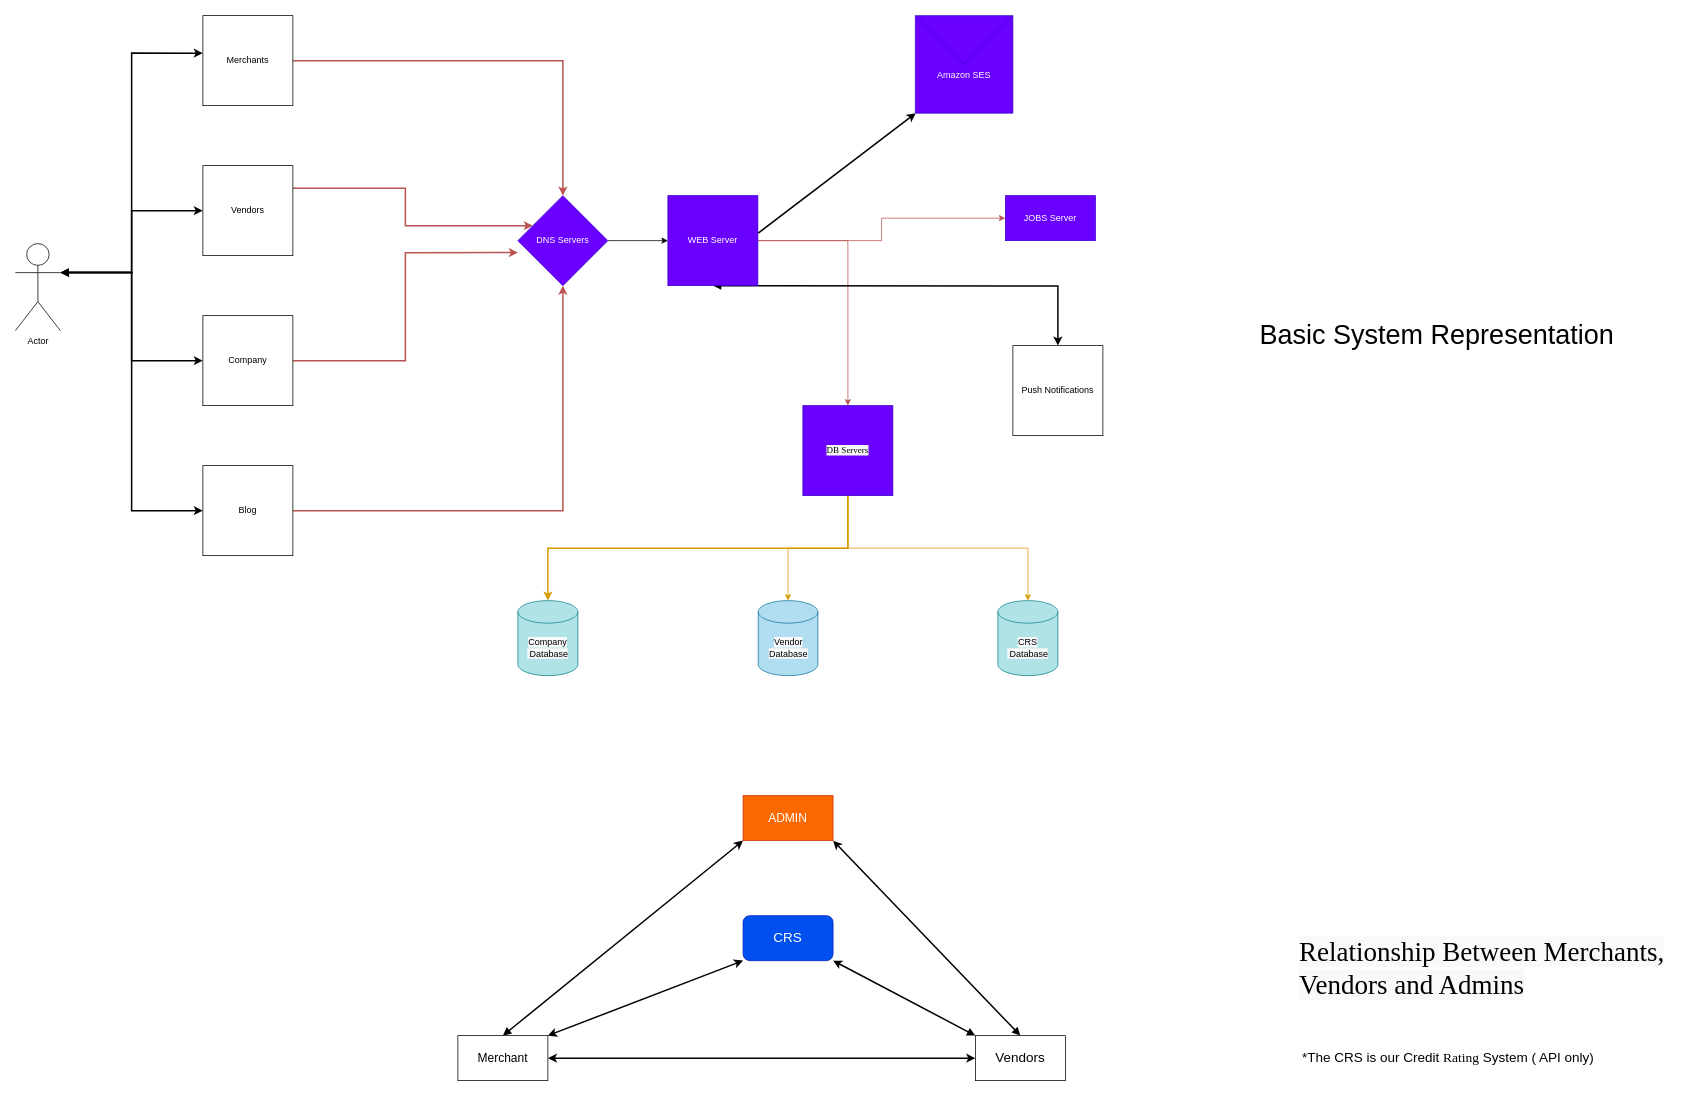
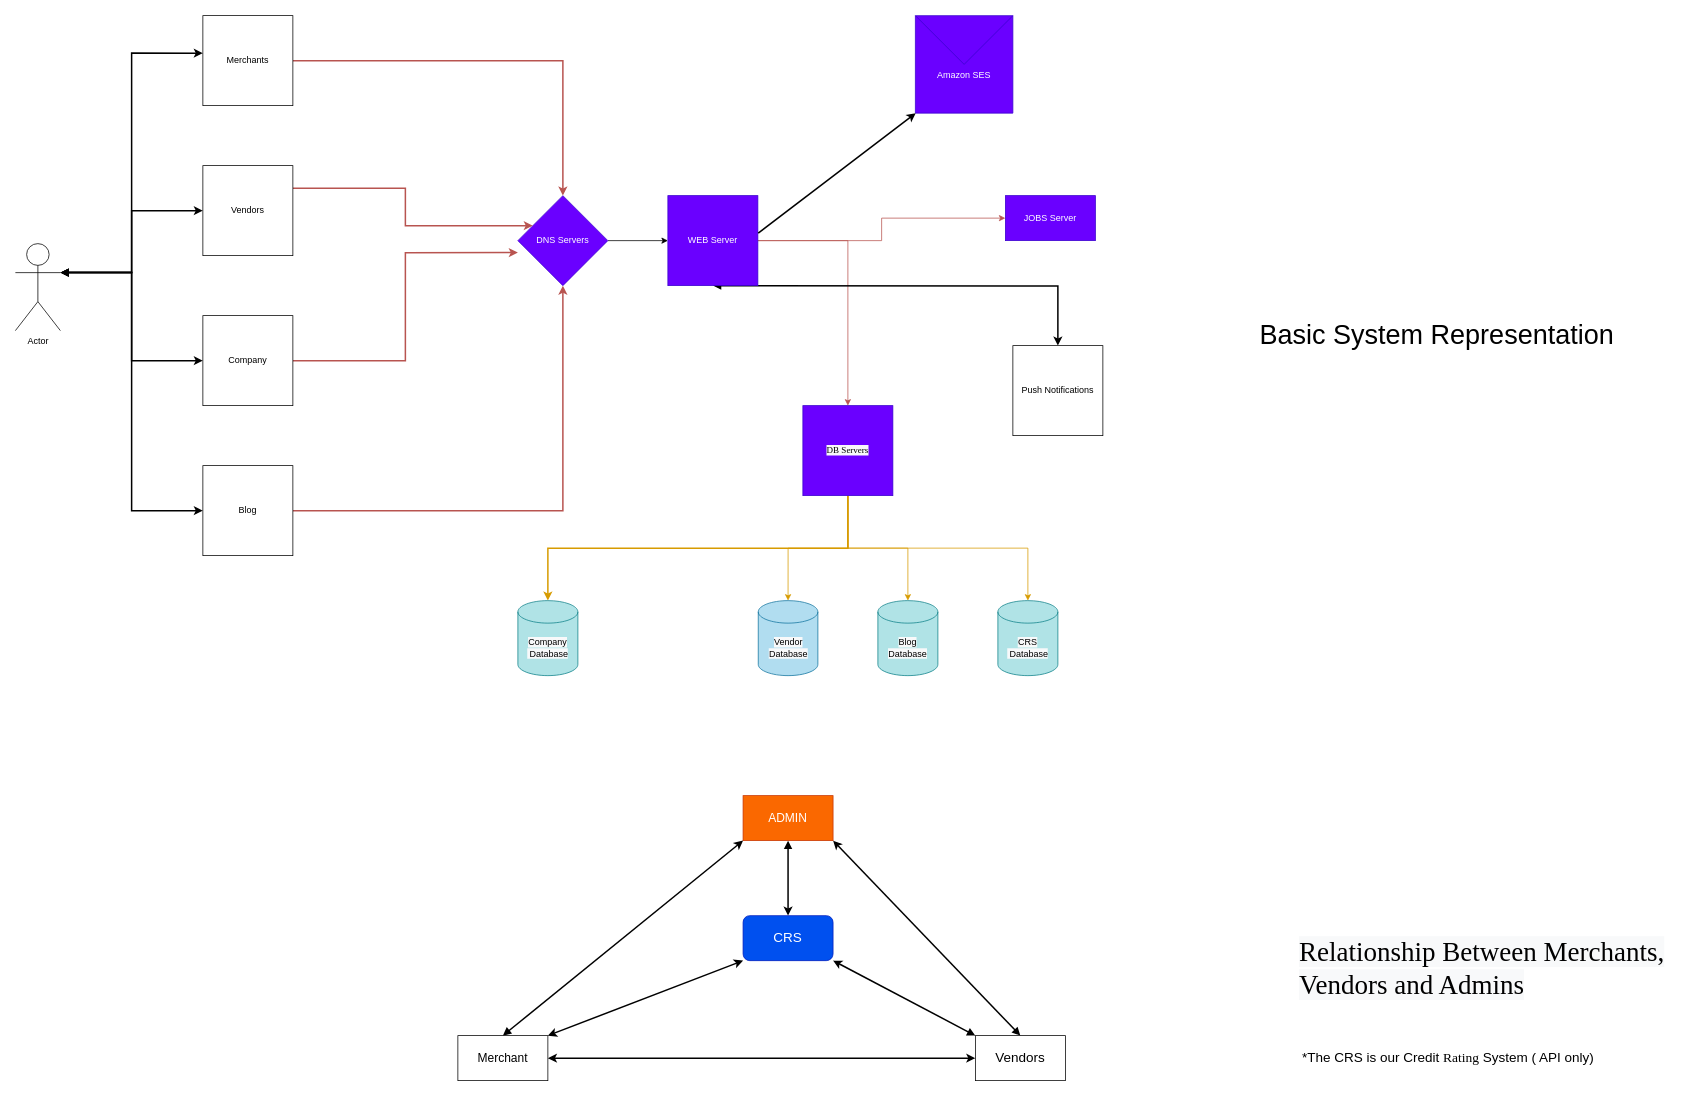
edge "DB Servers" -> "Blog Database": added
node "Blog Database": added
edge "ADMIN" -- "CRS": added
